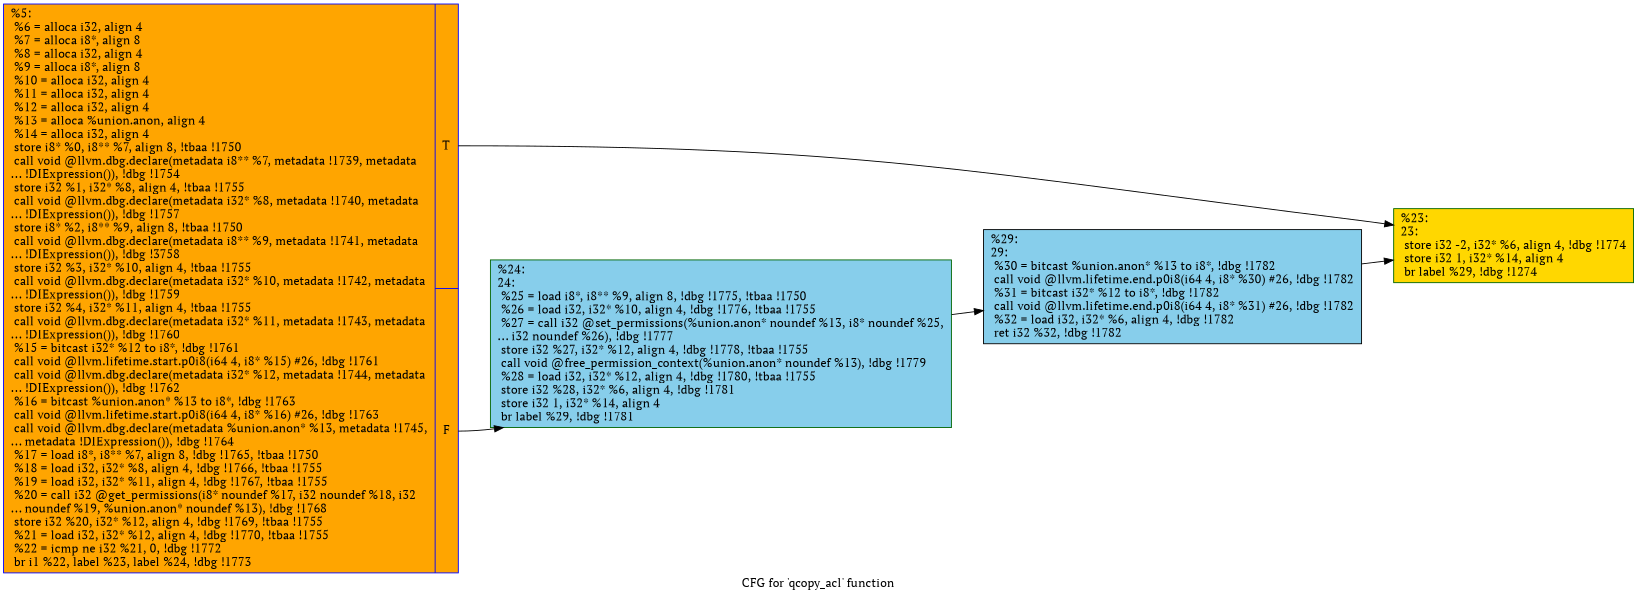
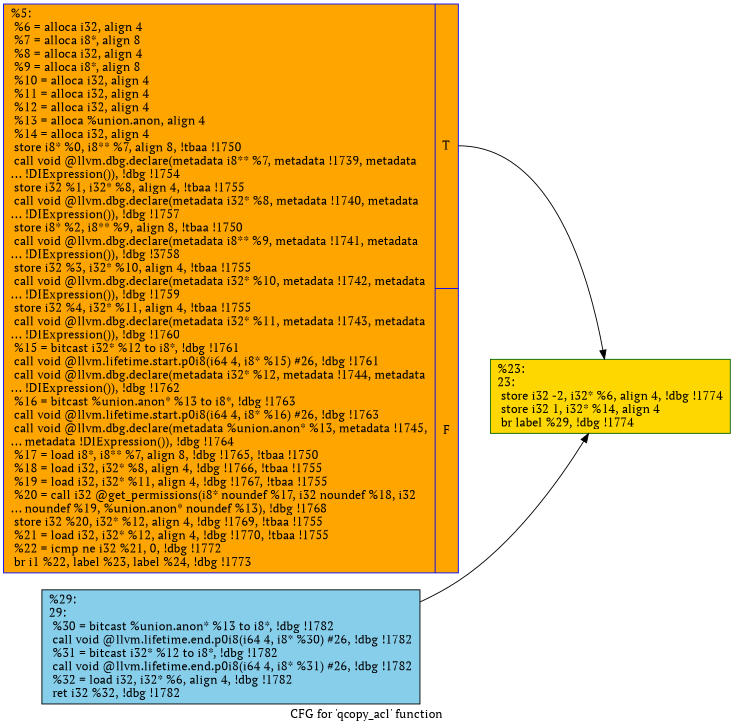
node "%23:": text "br label %29, !dbg !1274" -> "br label %29, !dbg !1774"
node "%24:": removed
